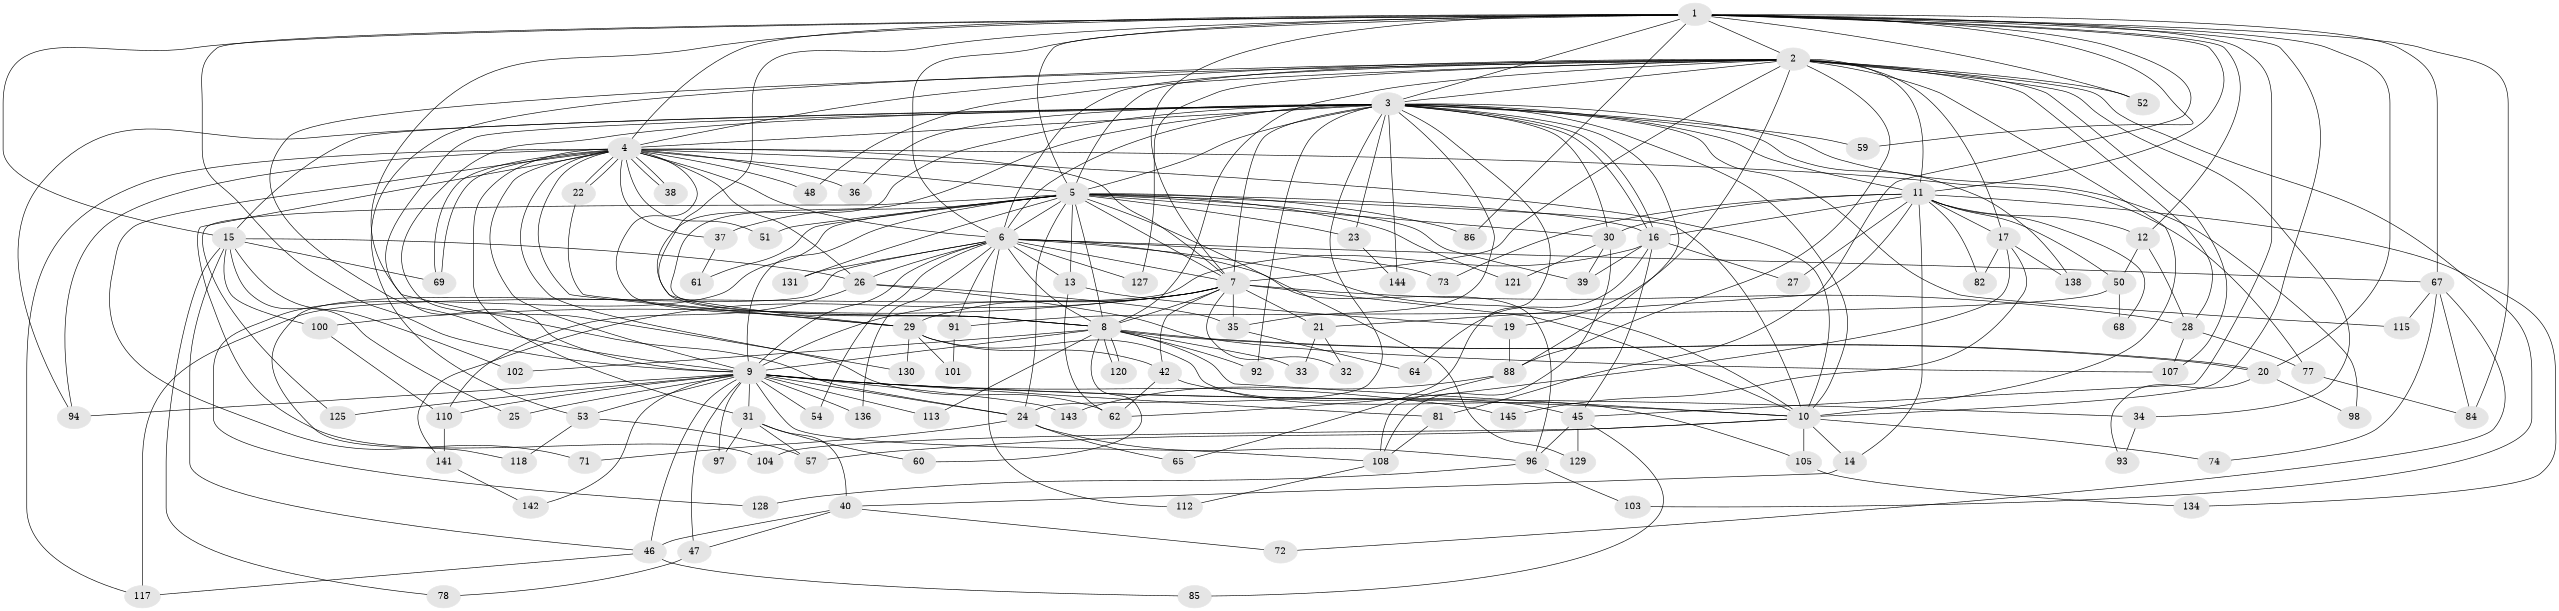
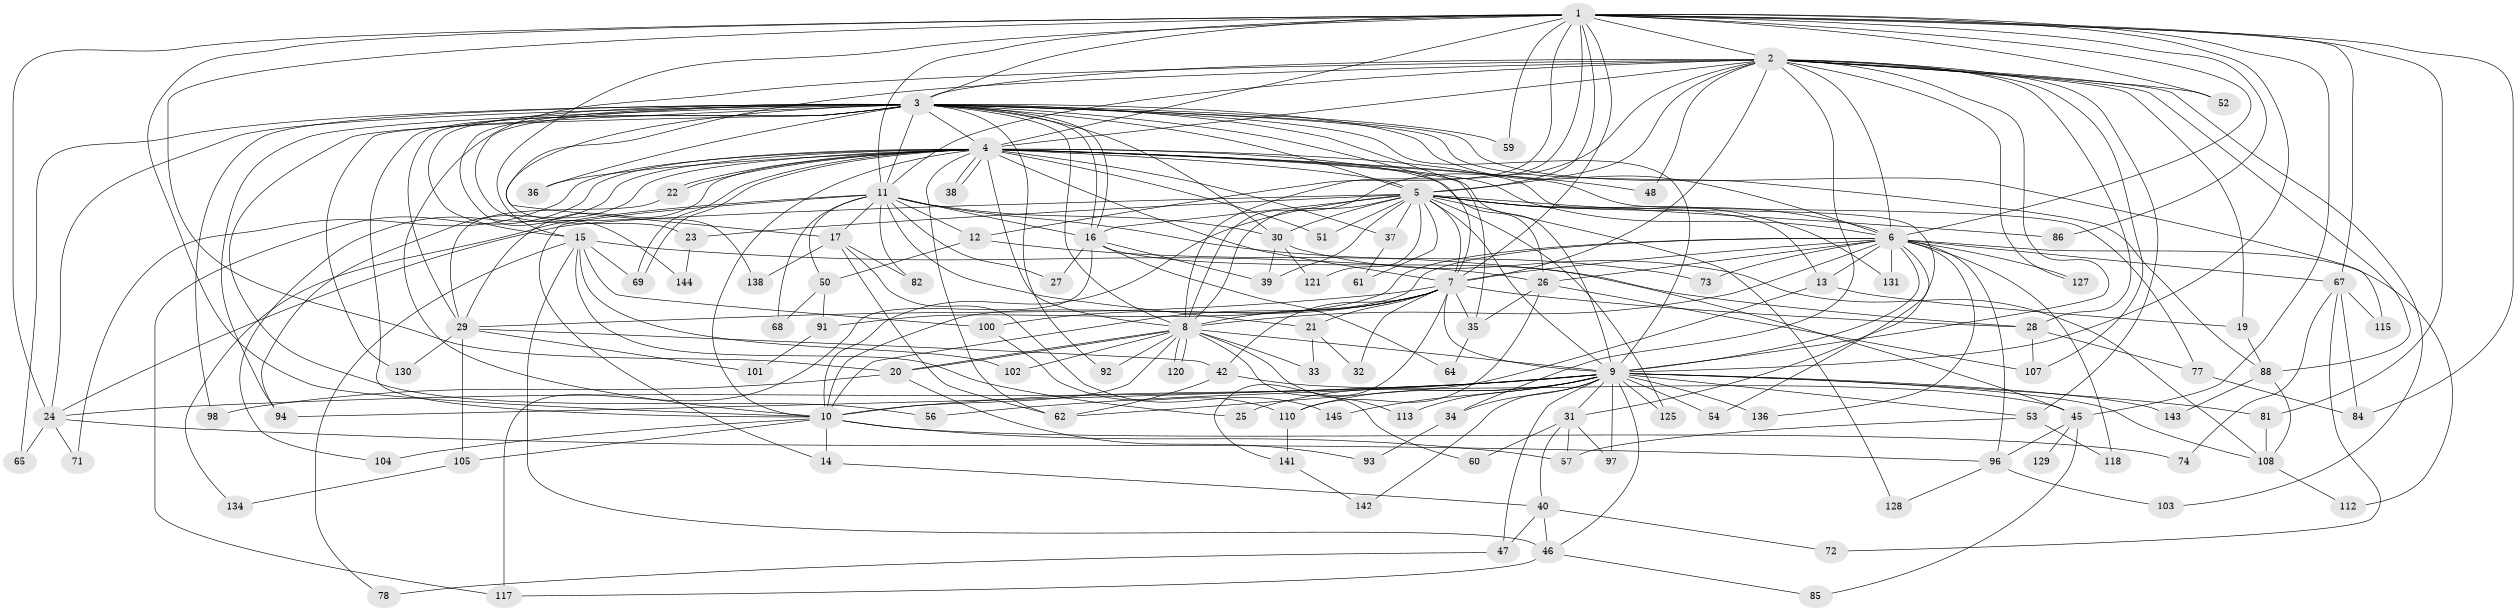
edge "5" -- "129": removed
node "56": added
